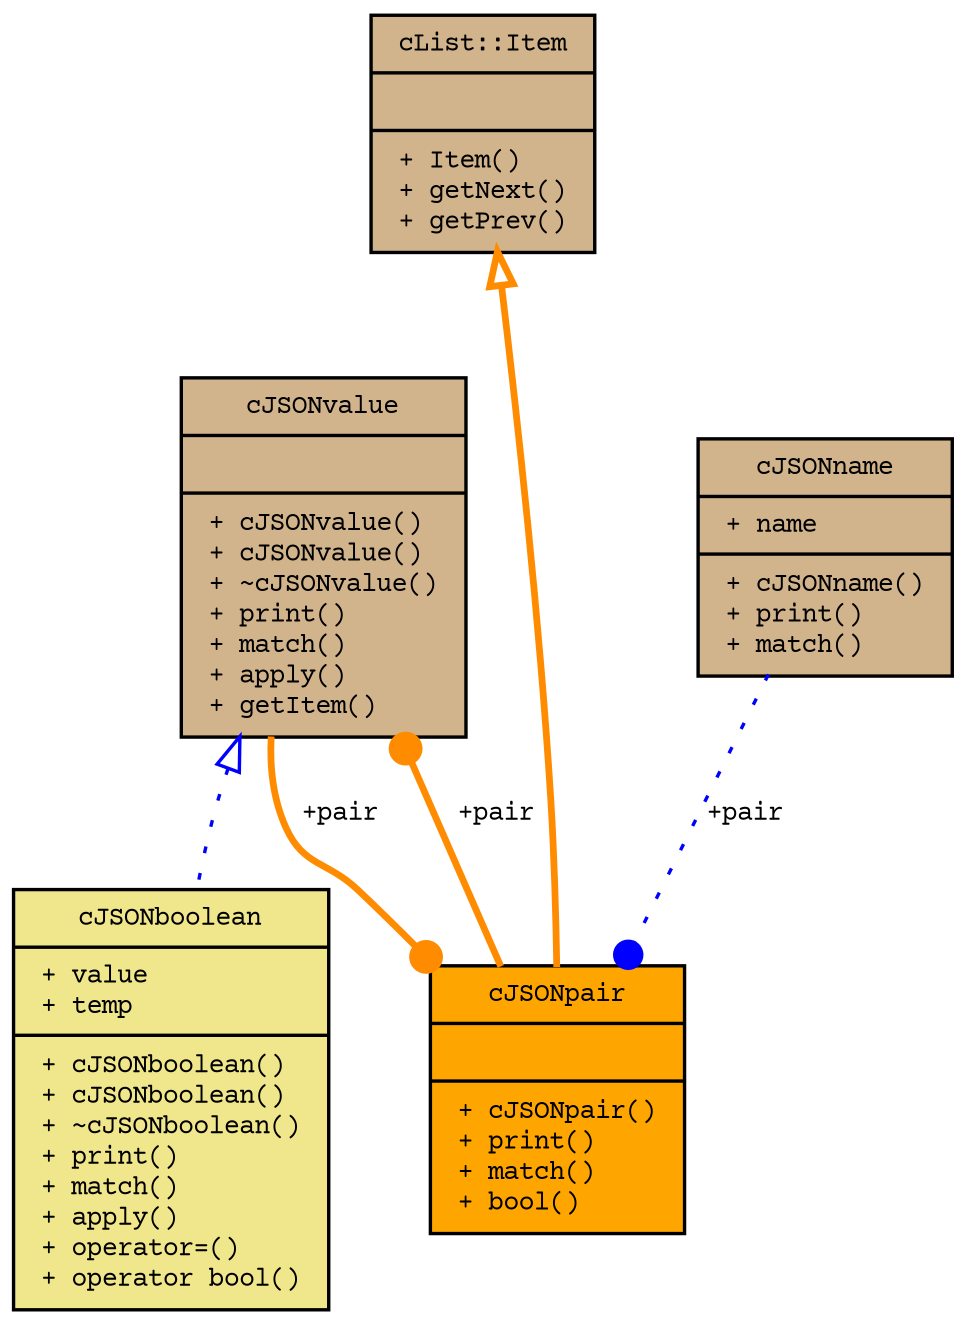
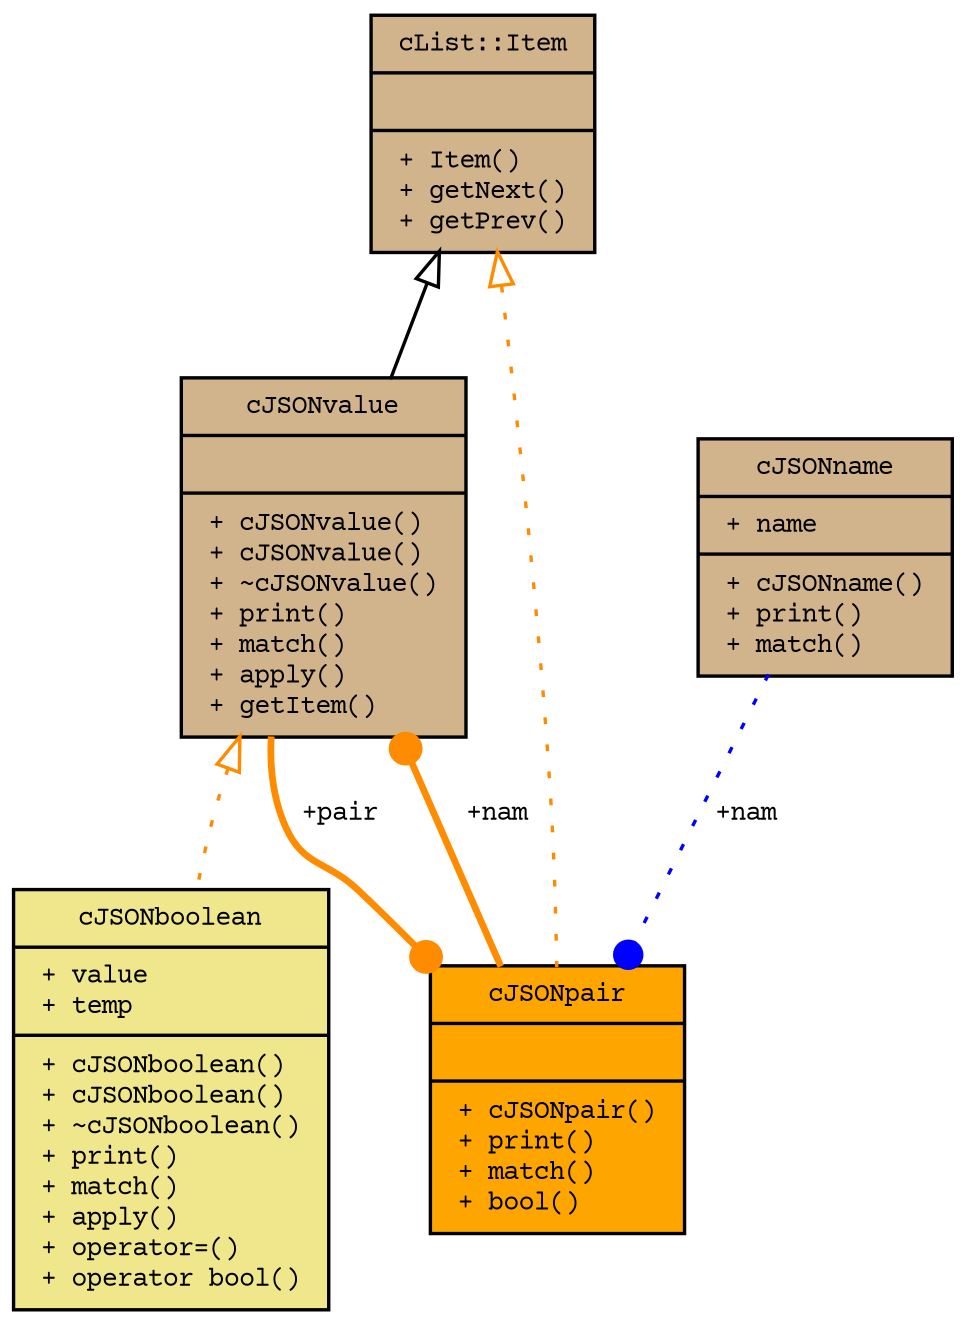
edge "cJSONvalue" -> "cList::Item": added
edge "cJSONpair" -> "cList::Item": style bold -> dotted
edge "cJSONpair" -> "cJSONvalue": label " +pair" -> " +nam"
edge "cJSONname" -> "cJSONpair": label " +pair" -> " +nam"
edge "cJSONboolean" -> "cJSONvalue": color blue -> darkorange
